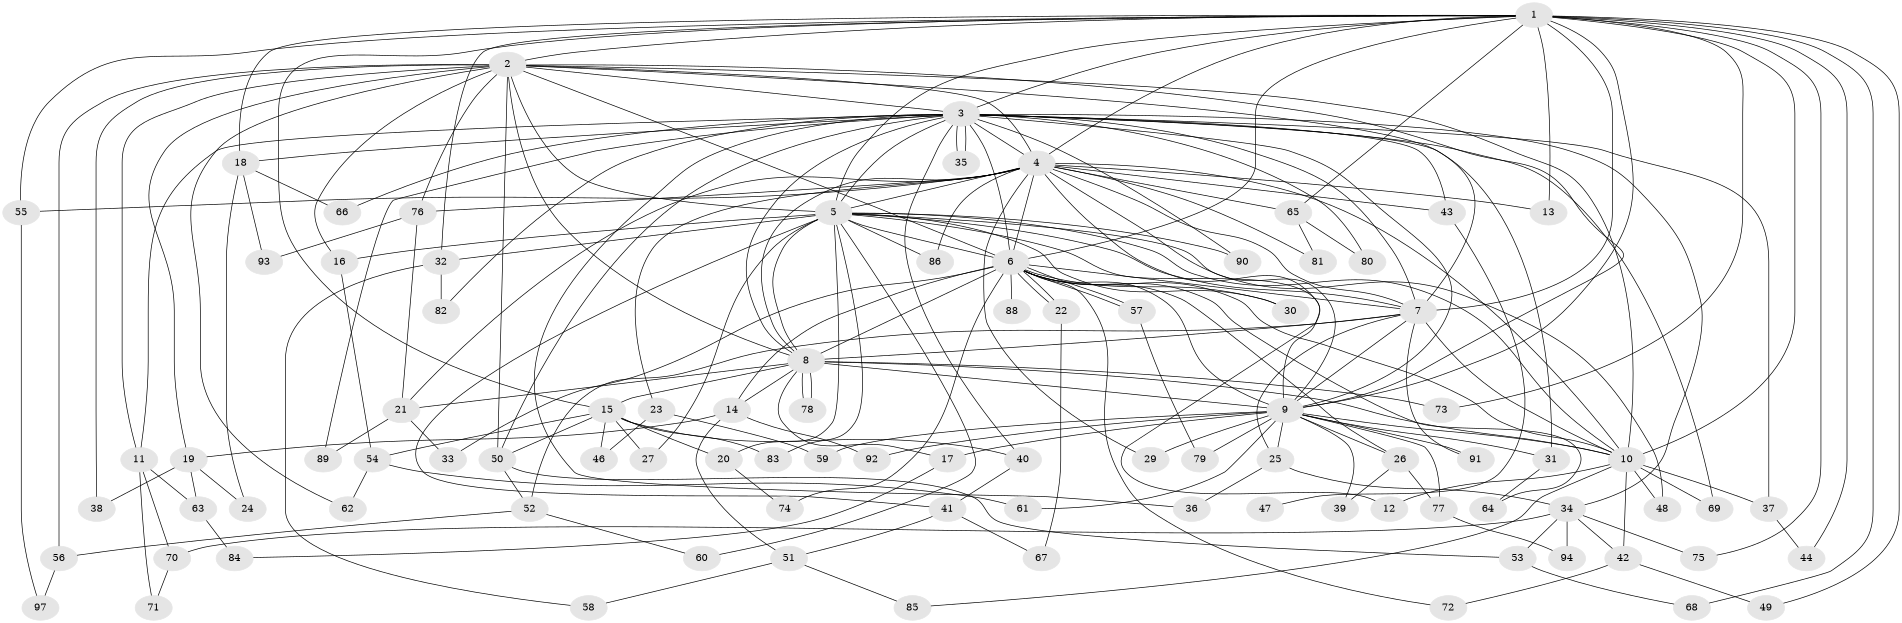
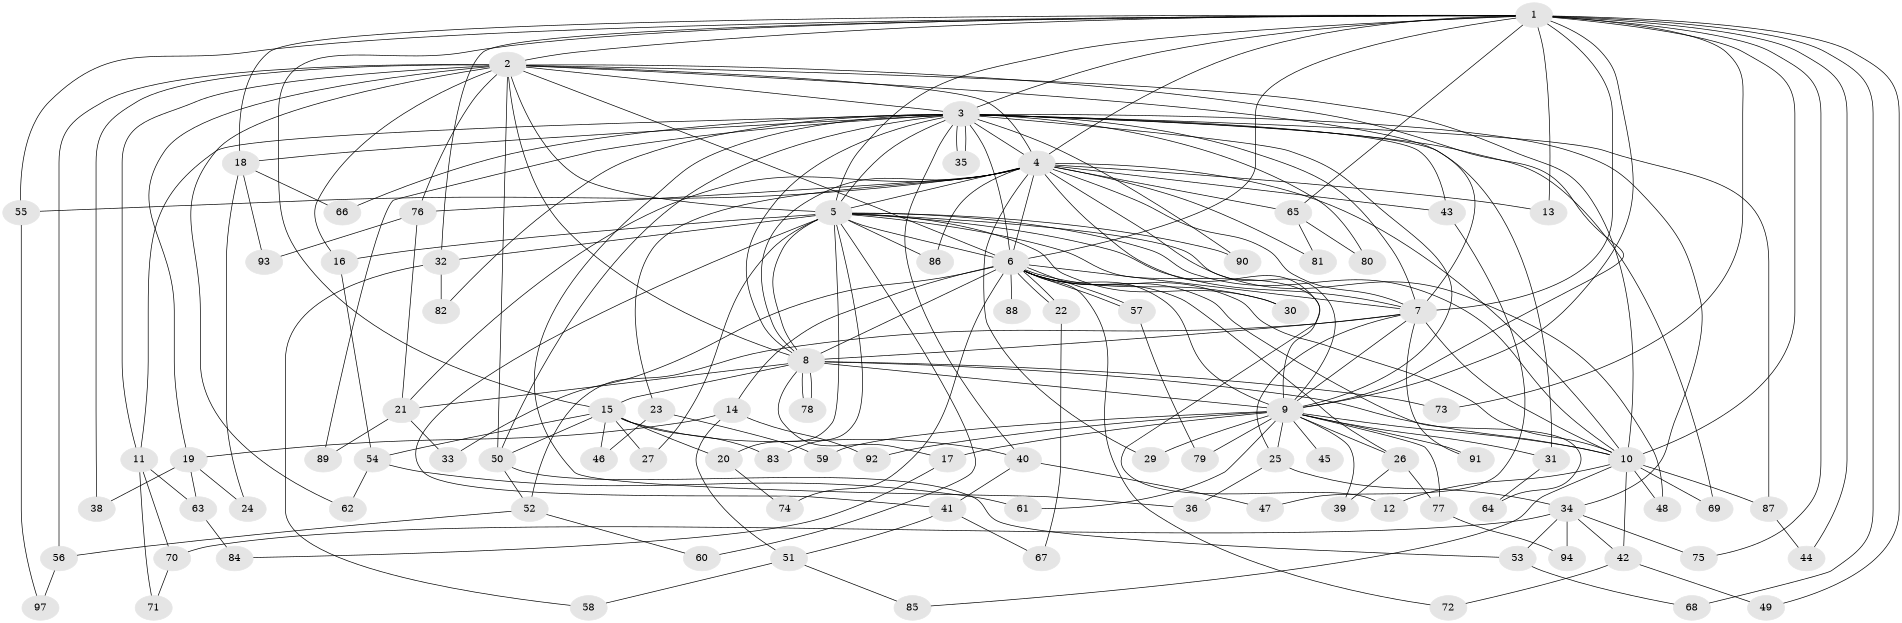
edge "8" -- "14": removed
node "45": added
edge "40" -- "47": added
node "37": label "37" -> "87"
